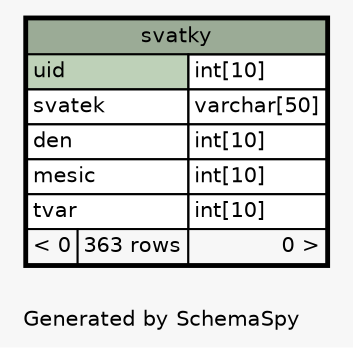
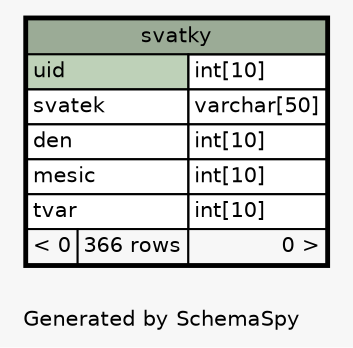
node "svatky": text "363 rows" -> "366 rows"
